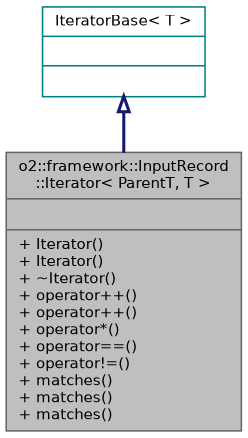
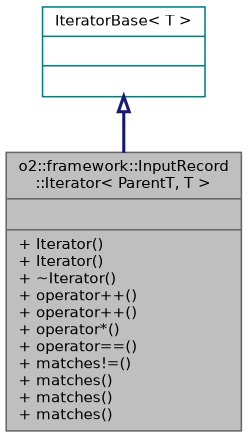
node "o2::framework::InputRecord": text "+ operator!=()" -> "+ matches!=()"
